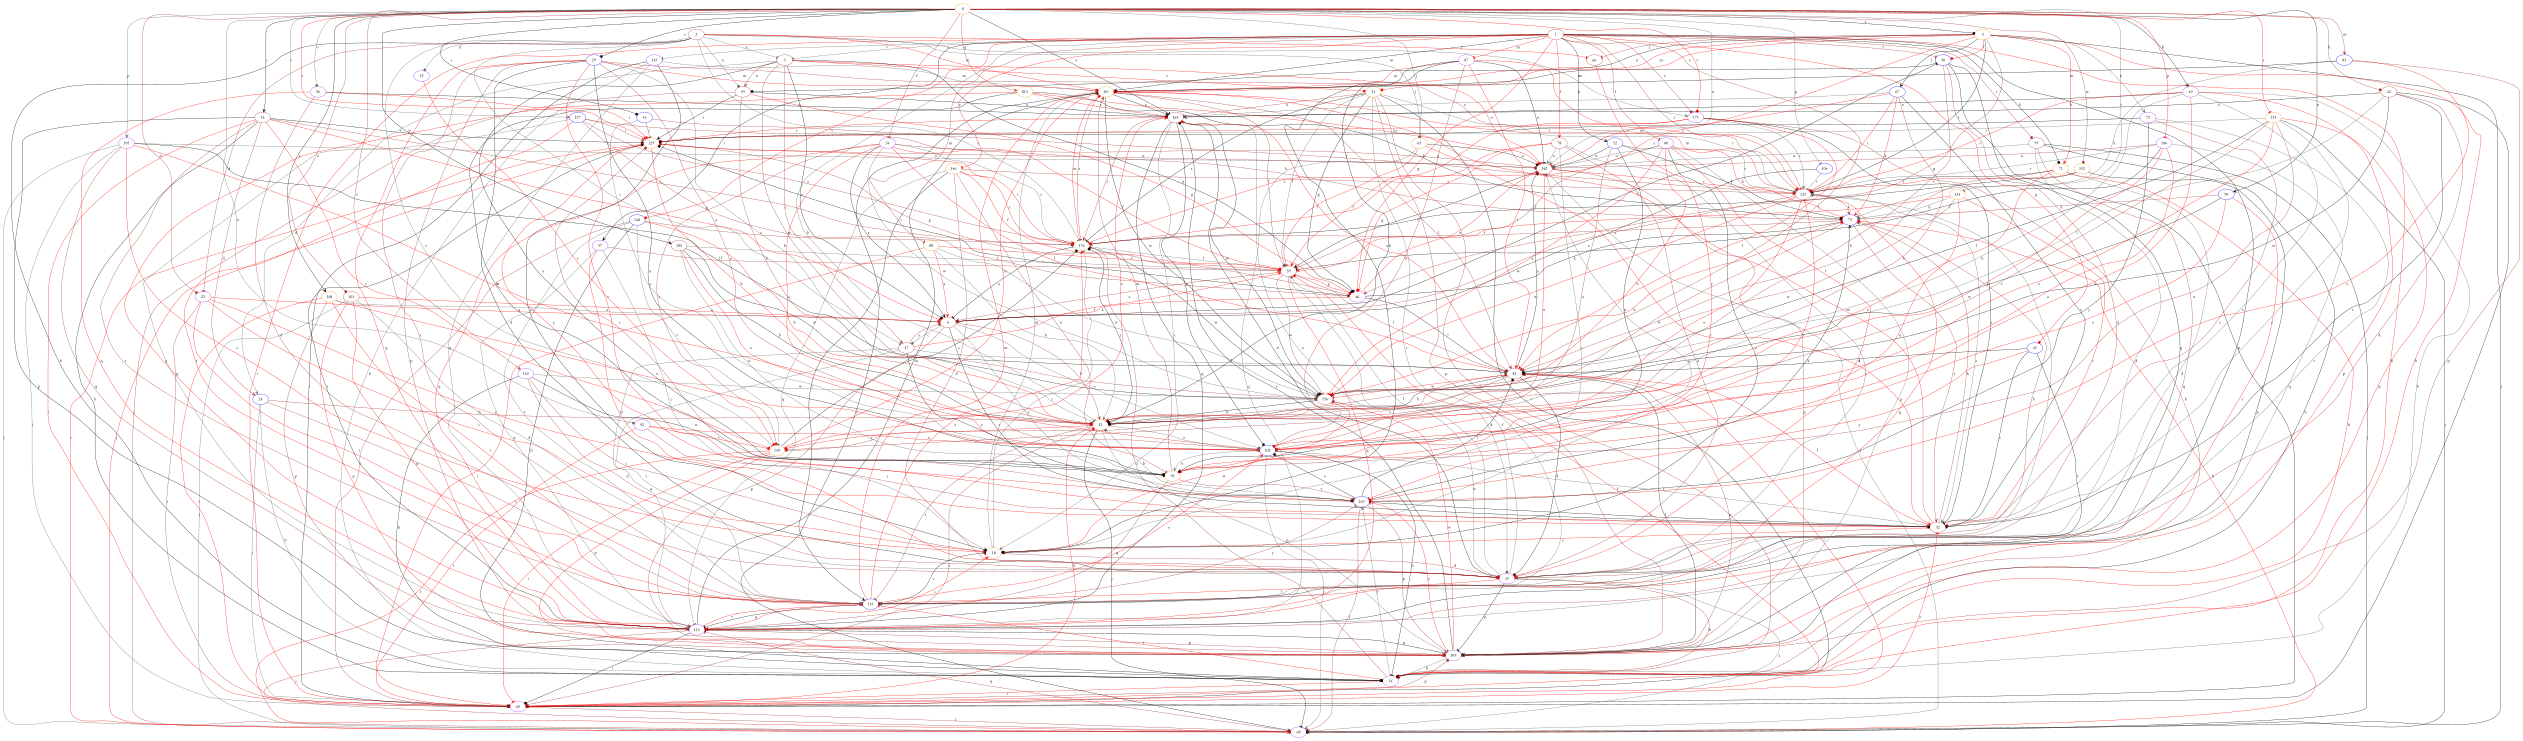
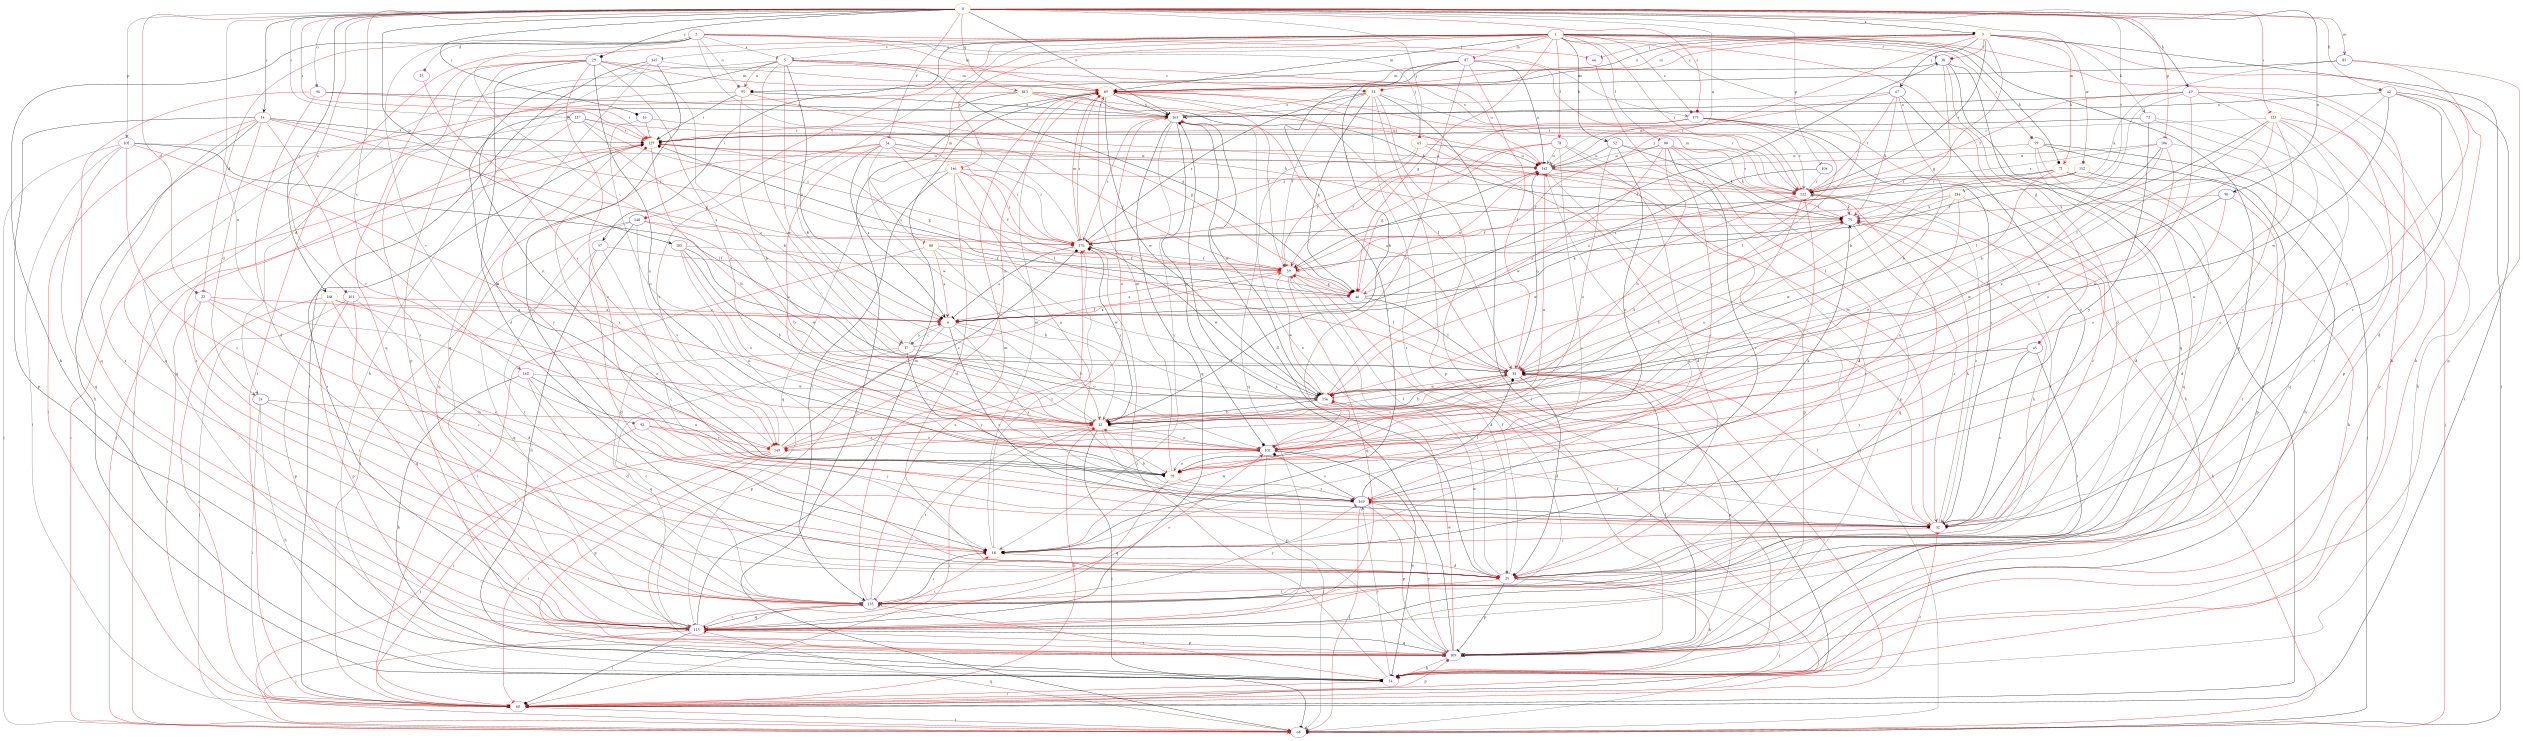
node "66": color brown -> purple
edge "123" -> "68": color black -> red
